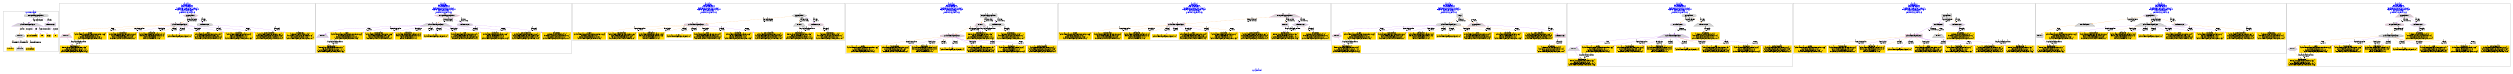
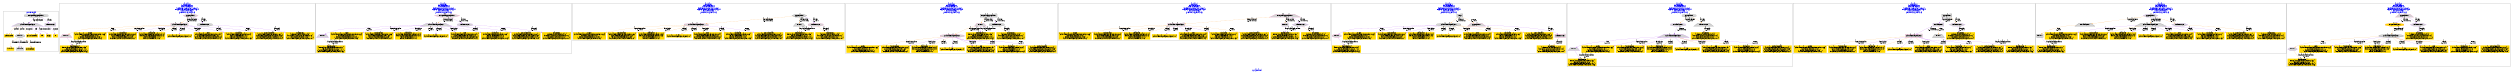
cluster "1-correct created": label "1-correct created" -> "1-correct model"
node "EuropeanaObject1": fillcolor lightgray -> gold
node "creationDate": added
